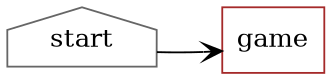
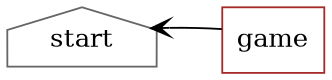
edge "start" -> "game": reversed
